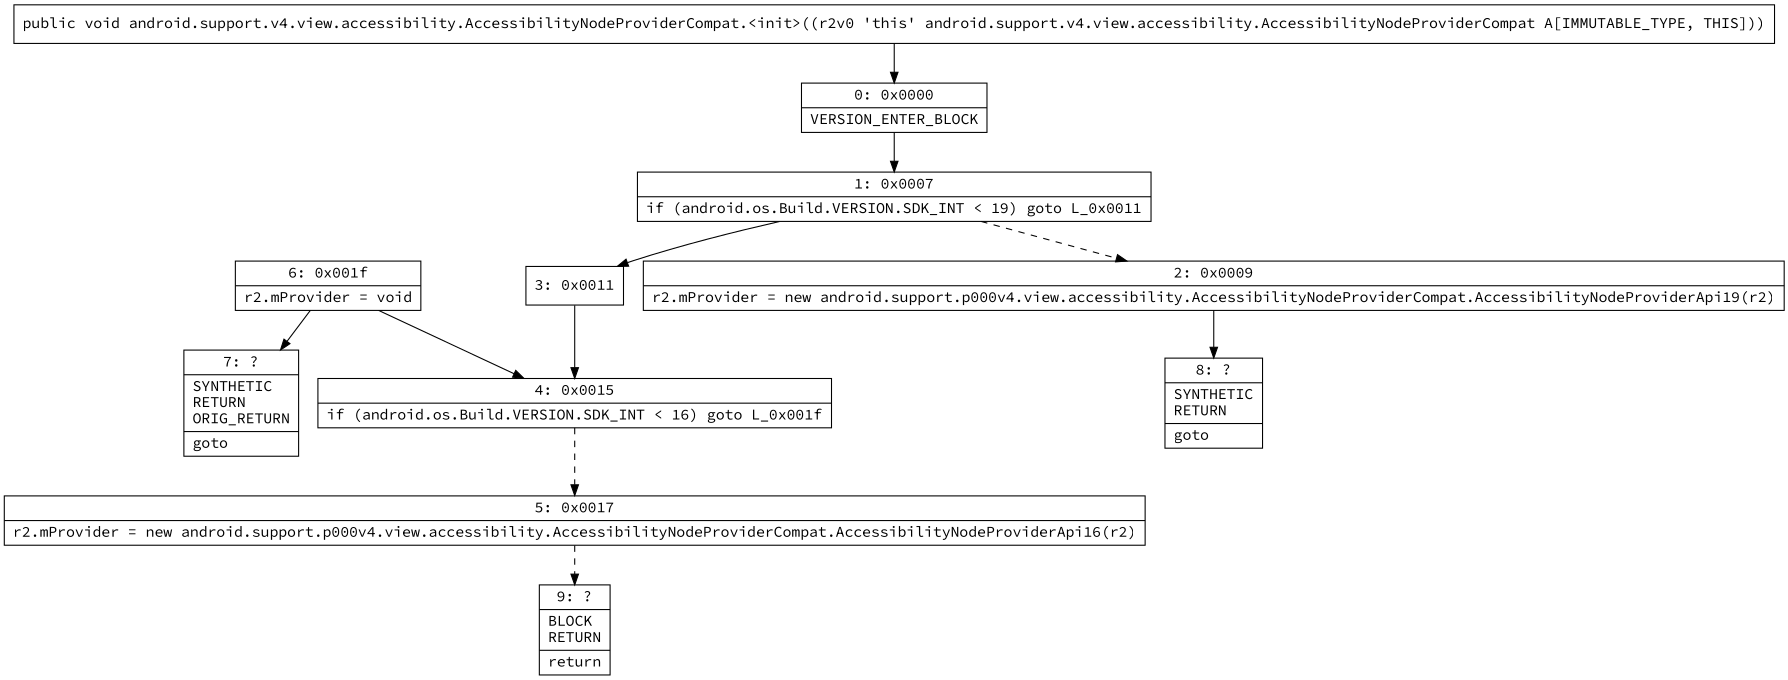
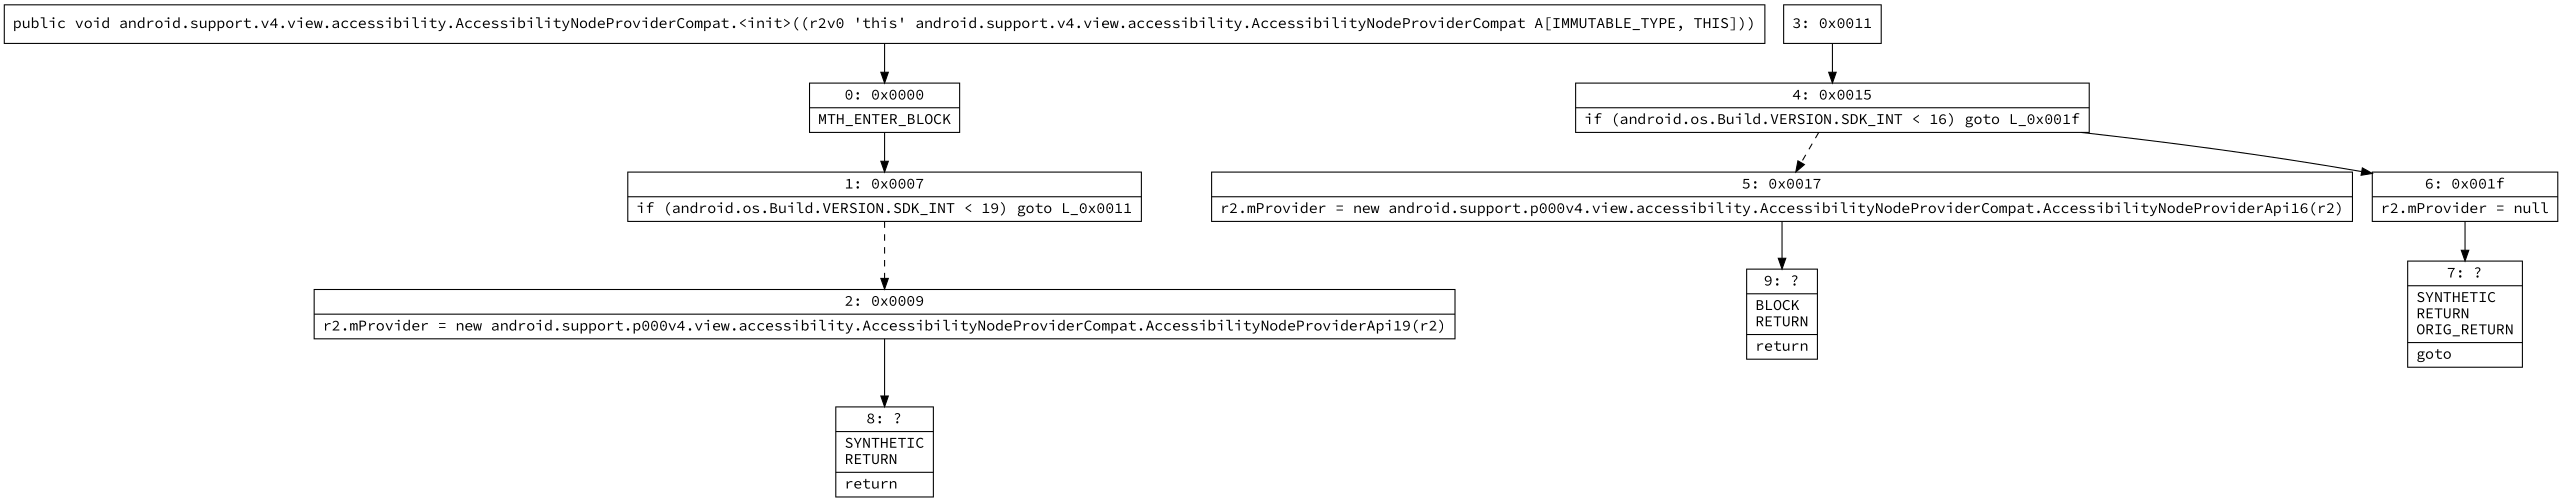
node "0: 0x0000": text "VERSION_ENTER_BLOCK" -> "MTH_ENTER_BLOCK"
edge "1: 0x0007" -> "3: 0x0011": removed
node "6: 0x001f": text "r2.mProvider = void" -> "r2.mProvider = null"
edge "6: 0x001f" -> "4: 0x0015": reversed
node "8: ?": text "goto" -> "return"
edge "5: 0x0017" -> "9: ?": style dashed -> solid
